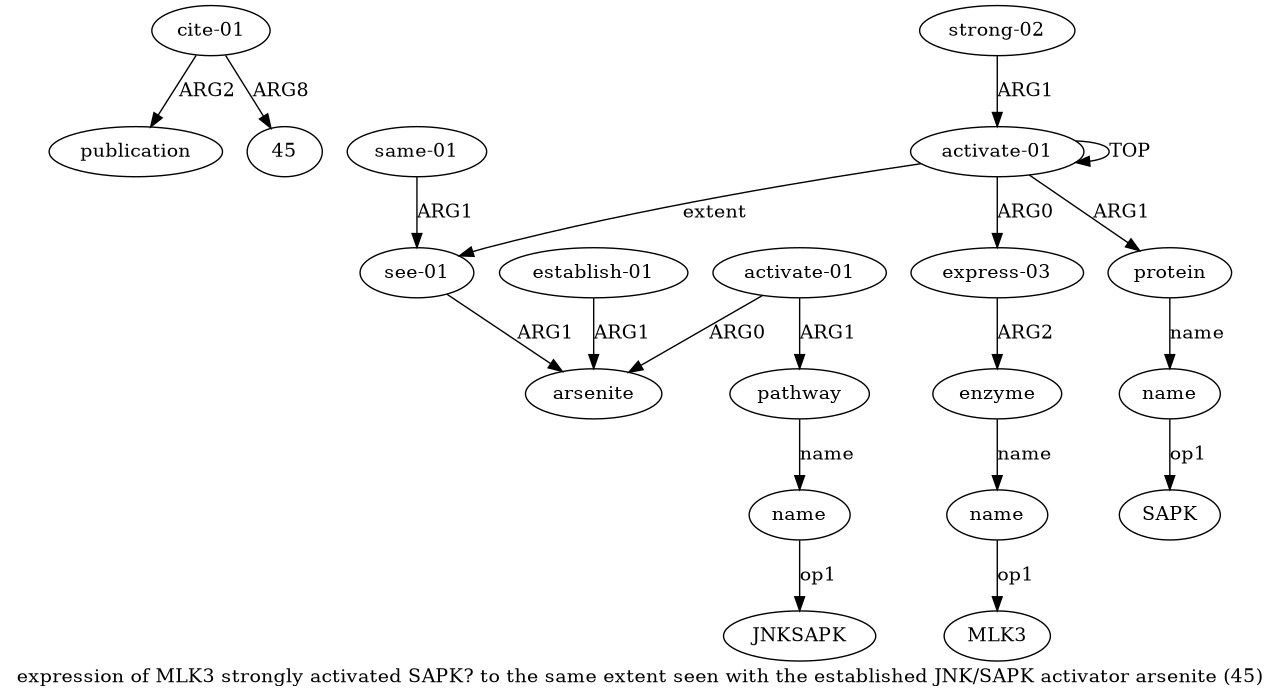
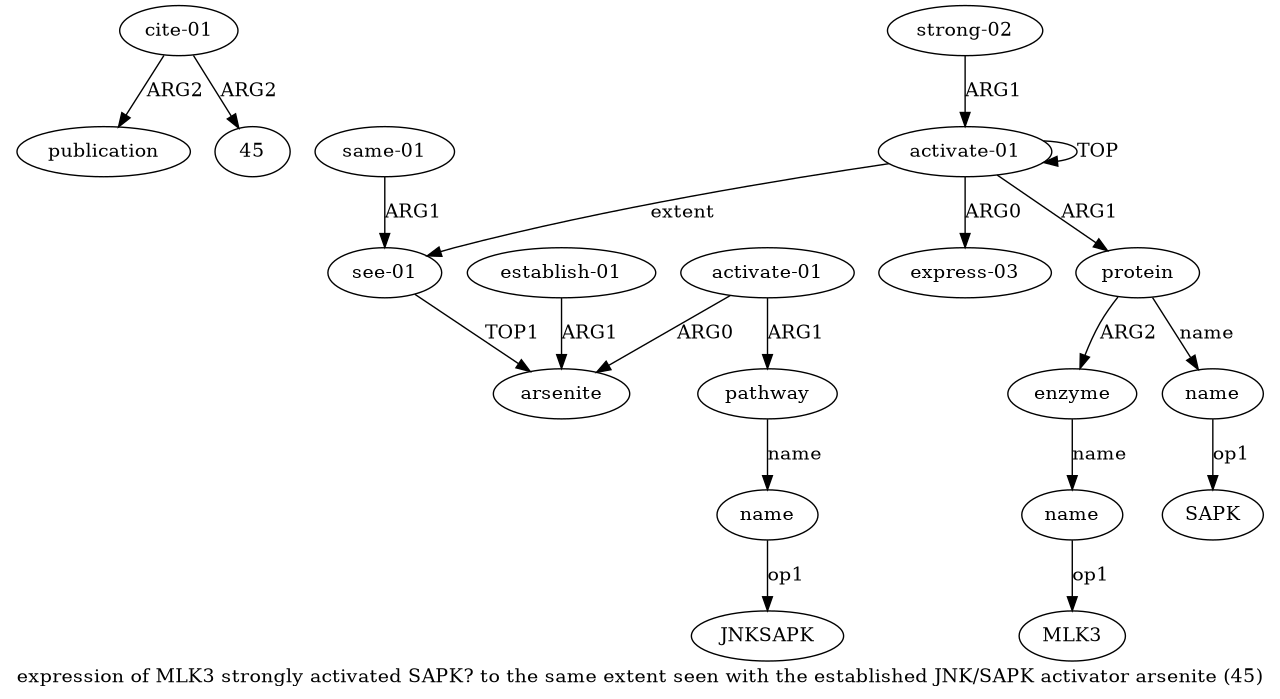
edge "cite-01" -> "45": label "ARG8" -> "ARG2"
edge "express-03" -> "enzyme": now "protein" -> "enzyme"
edge "see-01" -> "arsenite": label "ARG1" -> "TOP1"
